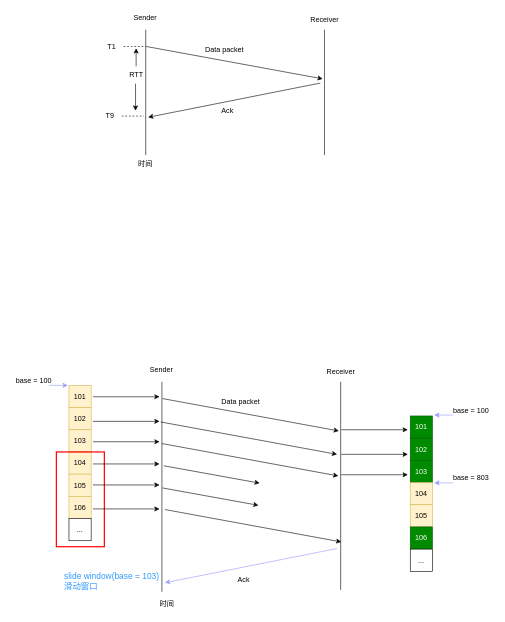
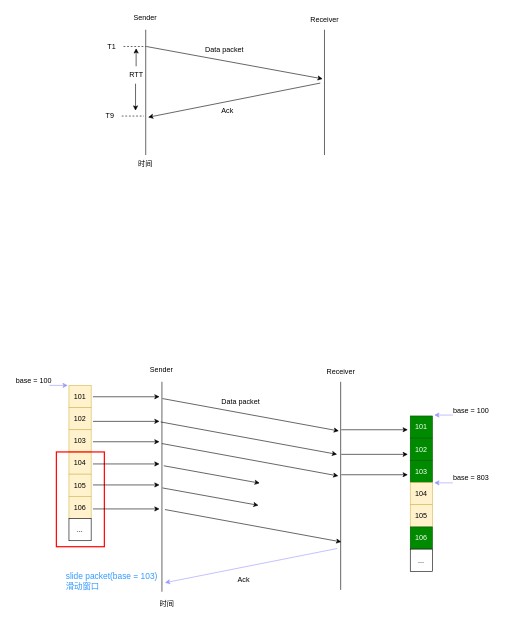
node "slide window(base = 103) 滑动窗口": label "slide window(base = 103) 滑动窗口" -> "slide packet(base = 103) 滑动窗口"
